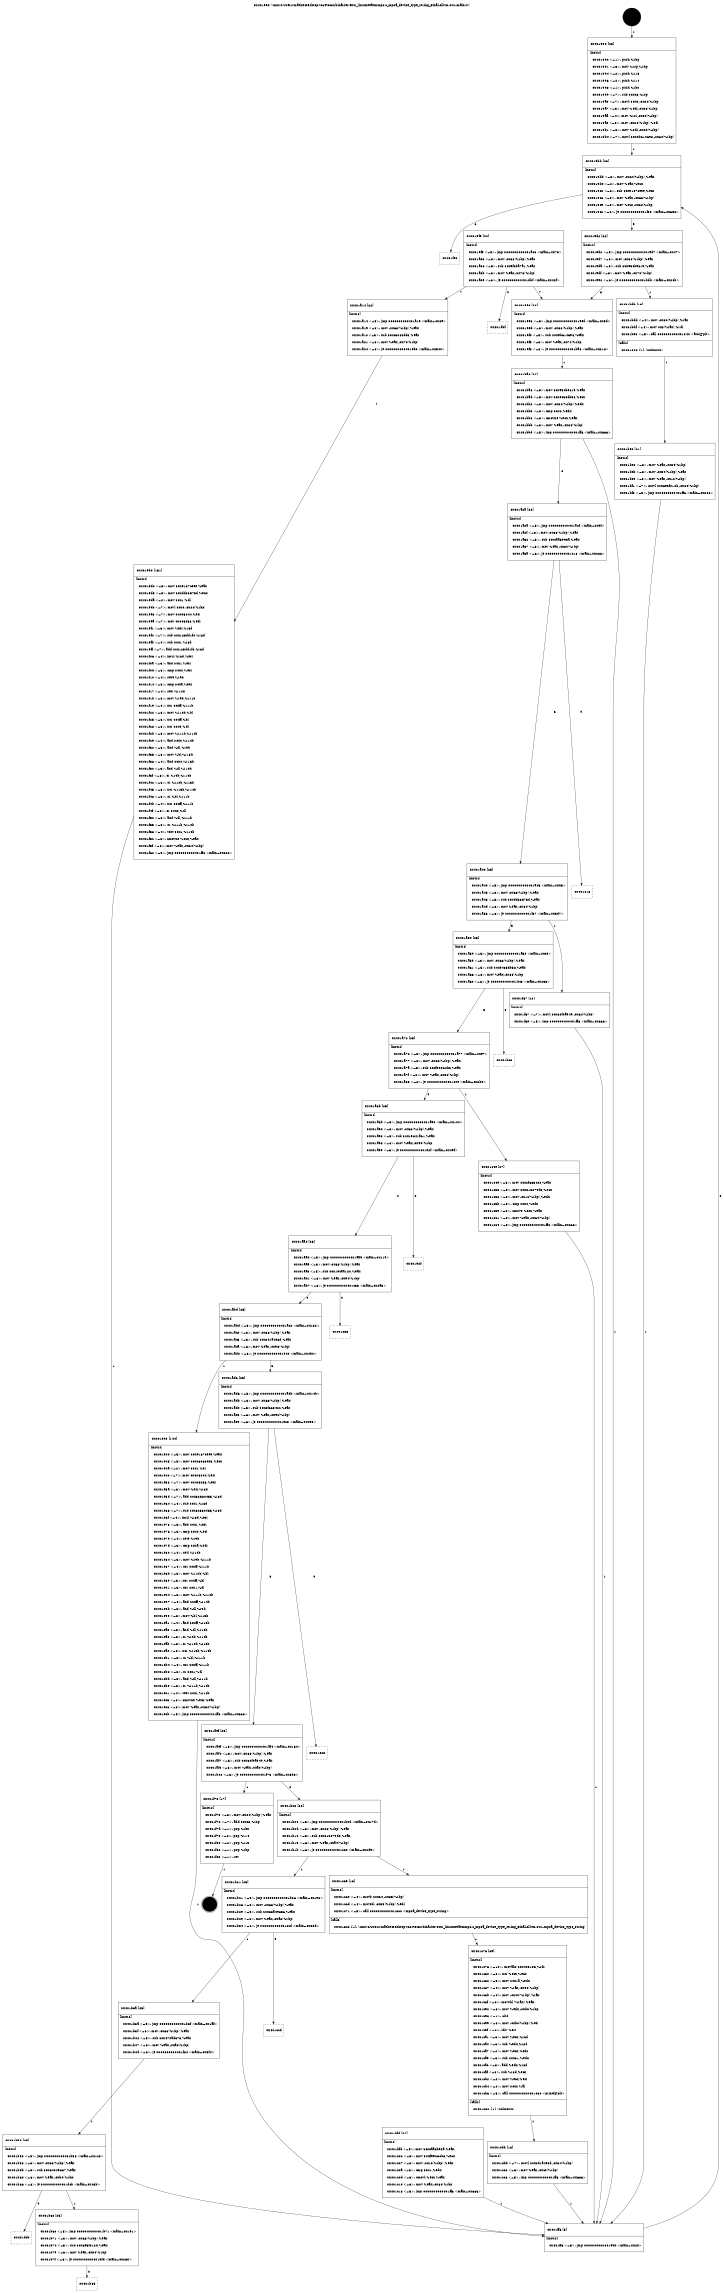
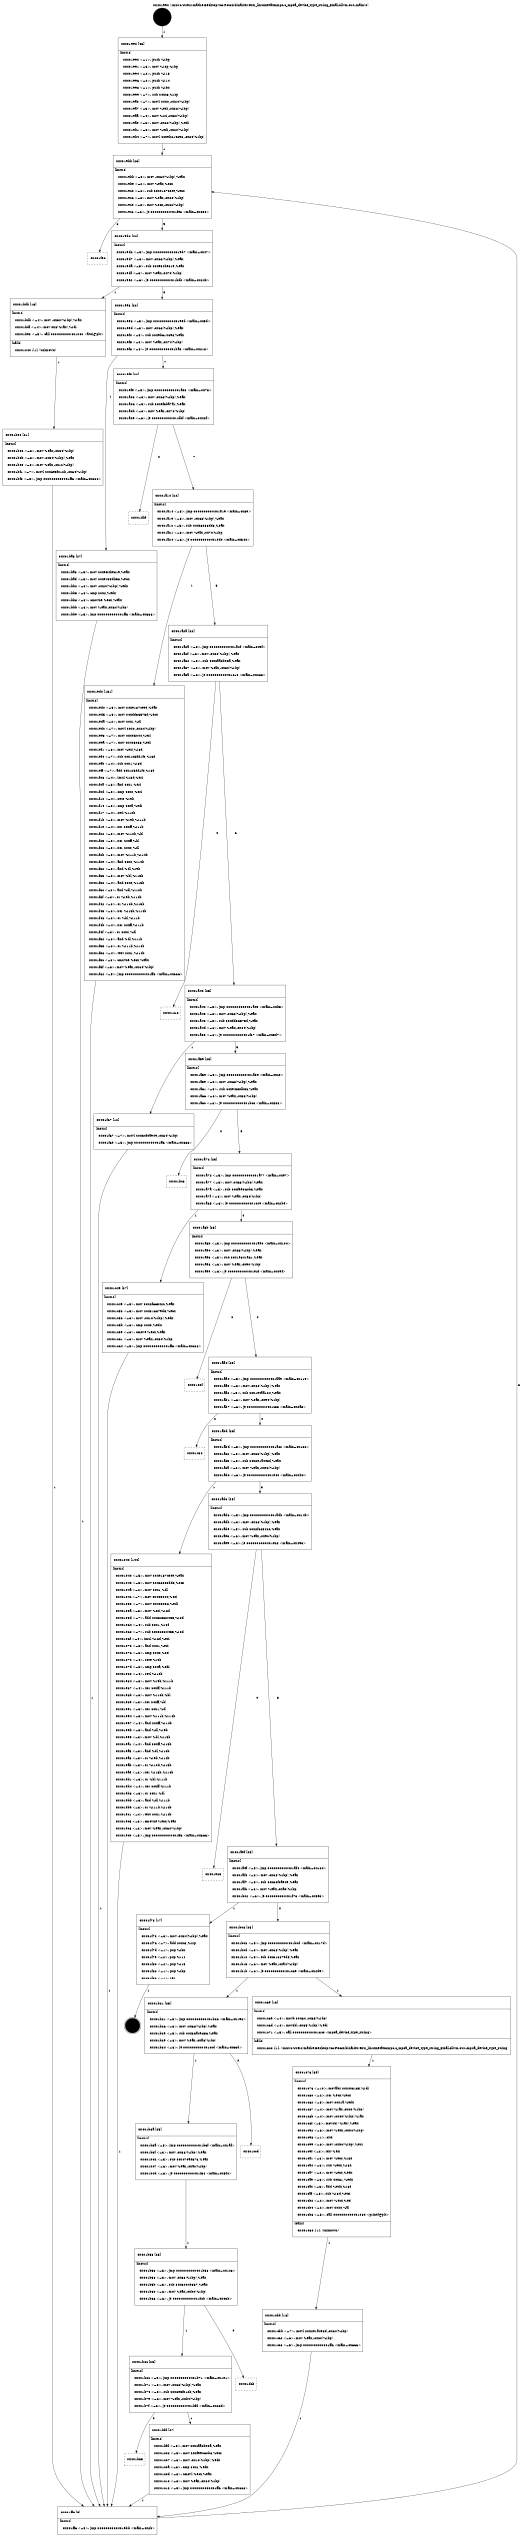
edge "0x4019fe [22]" -> "0x4019e8 [22]": reversed
edge "0x401ba8 [27]" -> "0x401a2a [22]": now "0x401a14 [22]" -> "0x401a2a [22]"
edge "0x401b6c [25]" -> "0x401bfd [27]": added, label "1"
